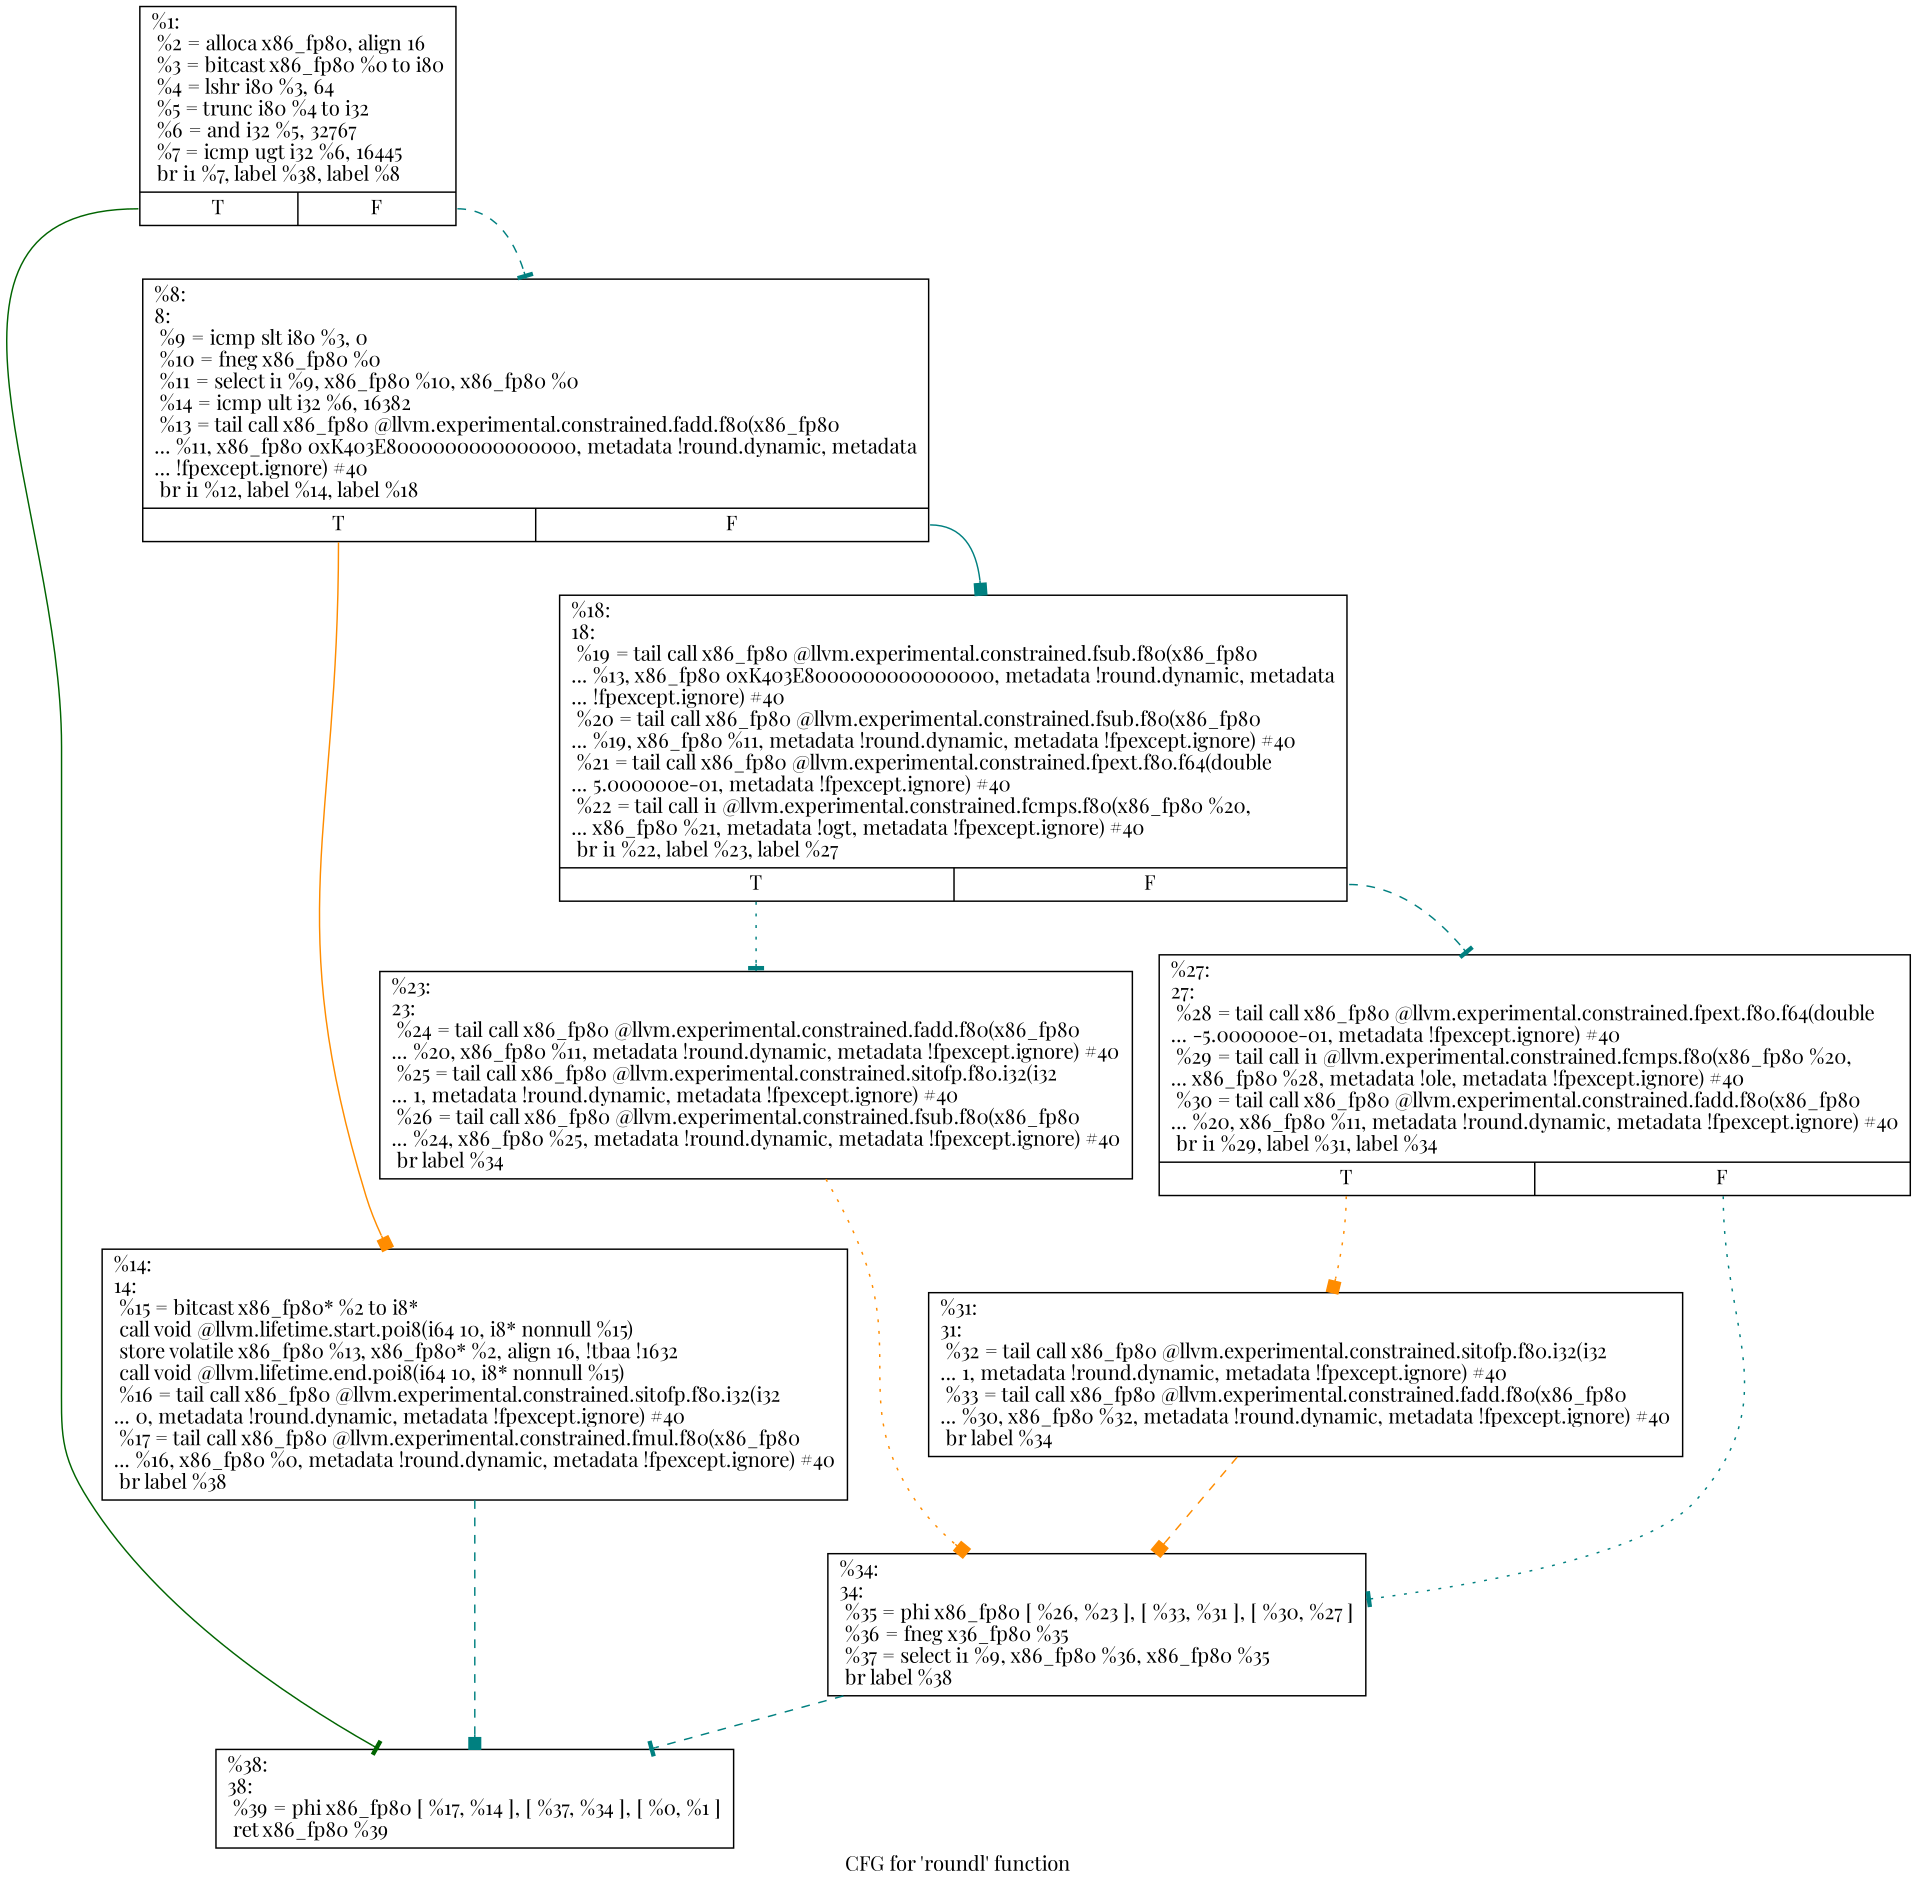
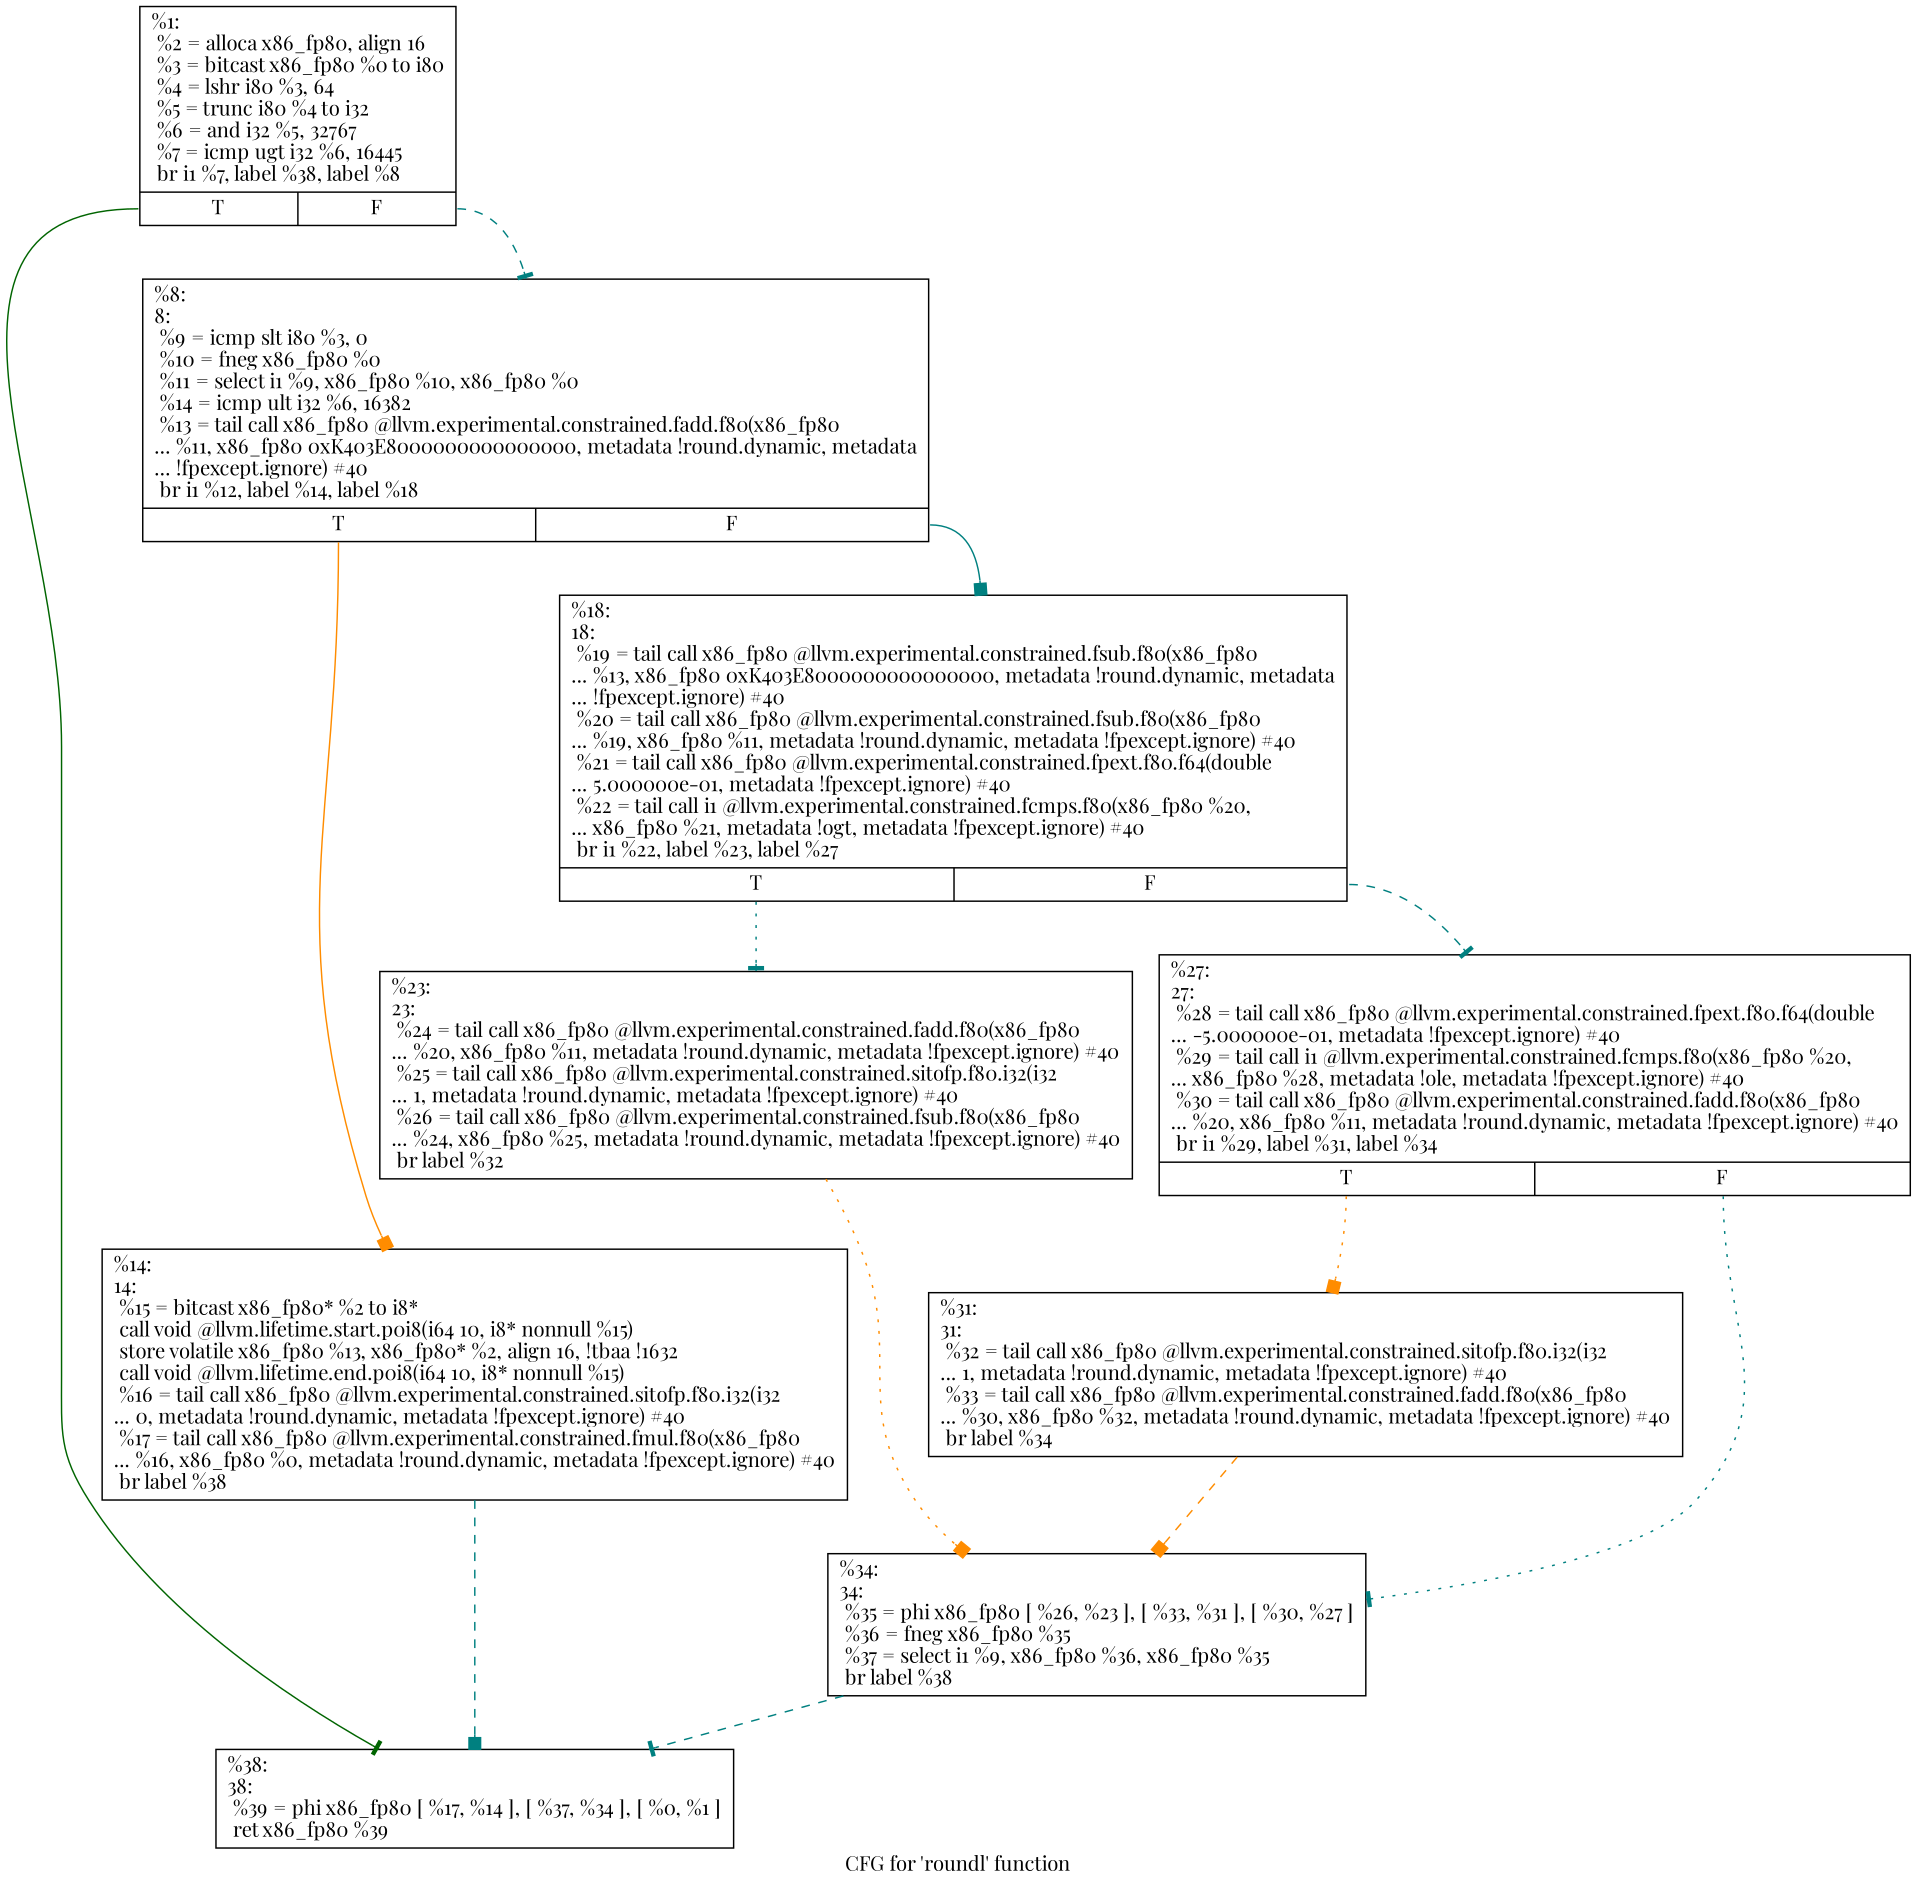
node "%23:": text "br label %34" -> "br label %32"
node "%34:": text "%36 = fneg x36_fp80 %35" -> "%36 = fneg x86_fp80 %35"
